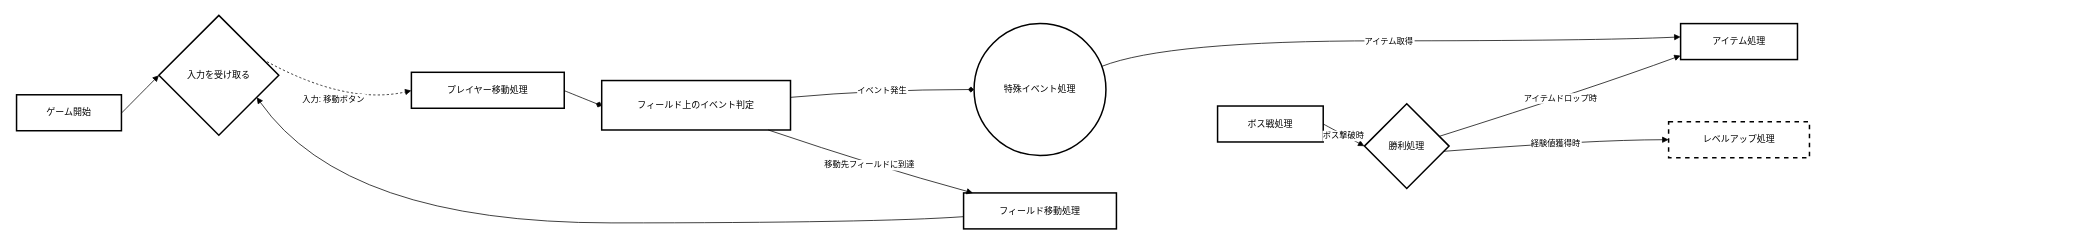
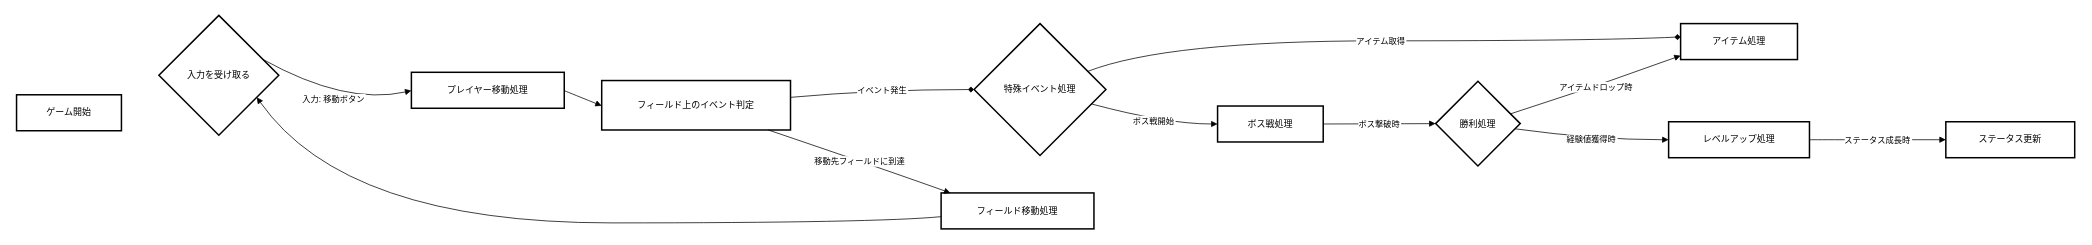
edge "特殊イベント処理" -> "アイテム処理": arrowhead block -> diamond
edge "ゲーム開始" -> "入力を受け取る": removed
edge "入力を受け取る" -> "プレイヤー移動処理": style dashed -> solid
node "特殊イベント処理": shape ellipse -> diamond
edge "プレイヤー移動処理" -> "フィールド上のイベント判定": arrowhead diamond -> block
edge "特殊イベント処理" -> "ボス戦処理": added, label "ボス戦開始"
node "レベルアップ処理": style dashed -> solid
edge "レベルアップ処理" -> "ステータス更新": added, label "ステータス成長時"
node "ステータス更新": added
node "勝利処理": moved (1407, 146) -> (1478, 124)
node "フィールド移動処理": moved (1040, 211) -> (1017, 211)
